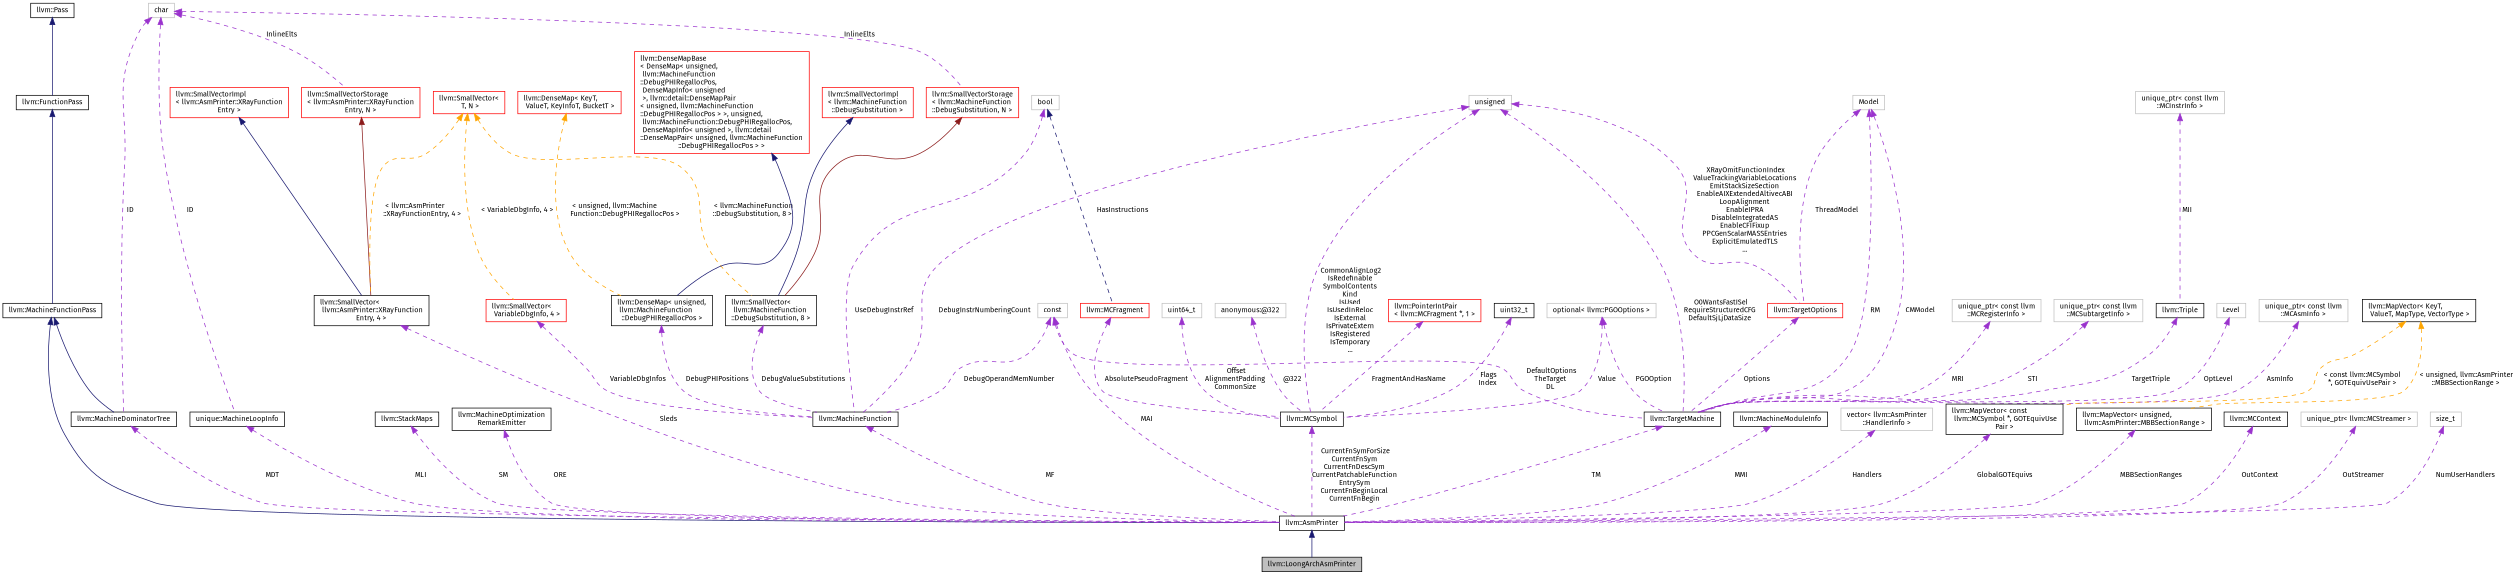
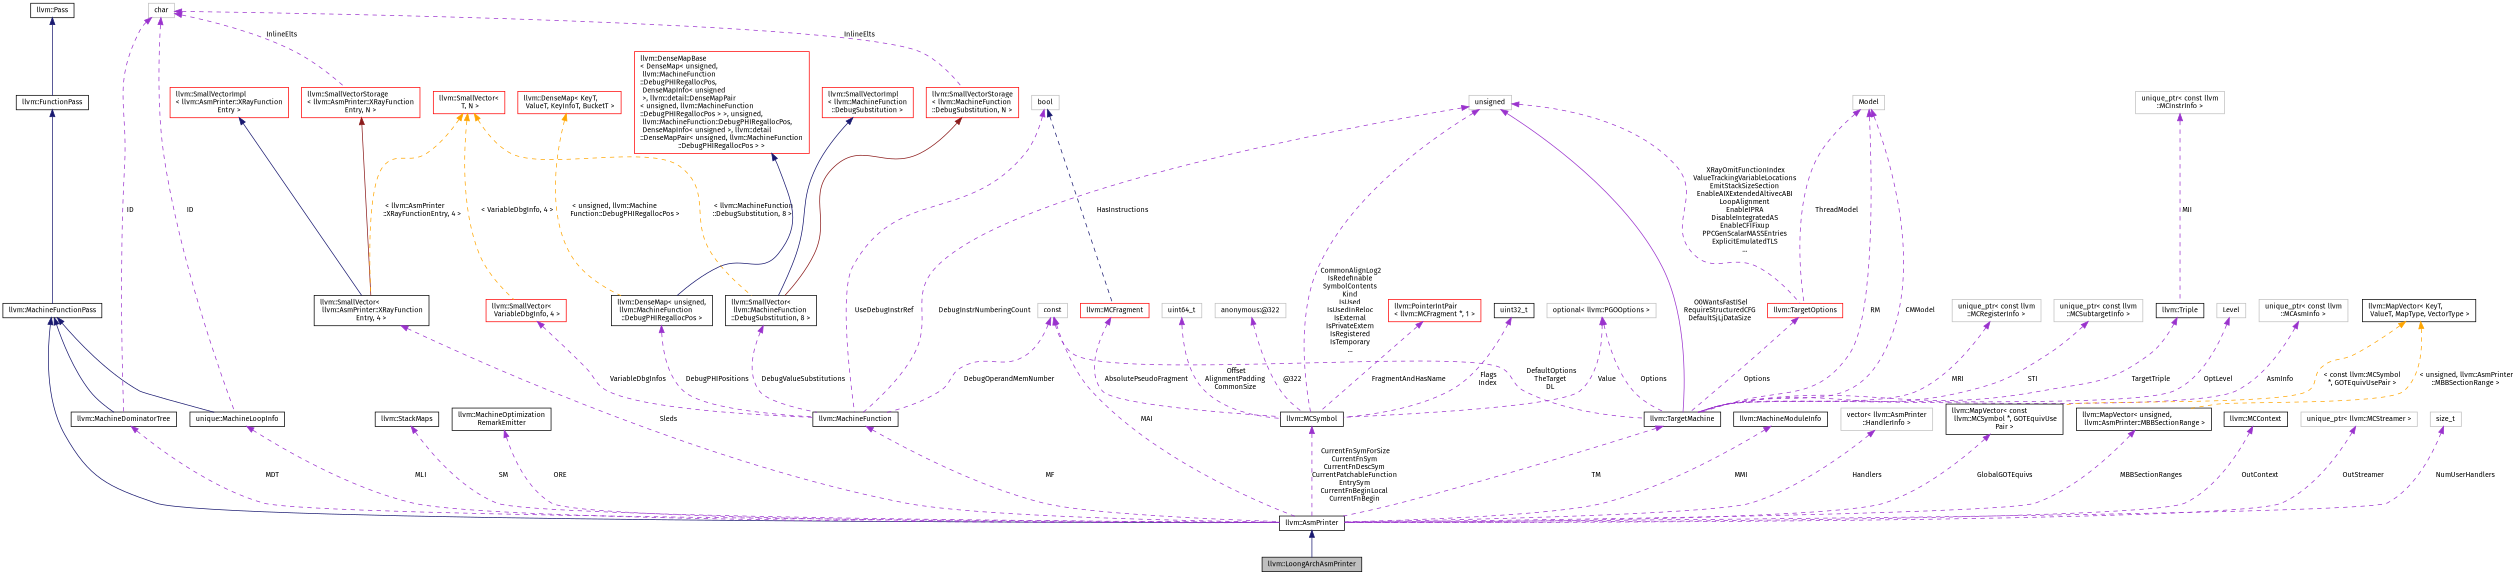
edge "llvm::TargetMachine" -> "unsigned": style dashed -> solid
edge "llvm::TargetMachine" -> "optional< llvm::PGOOptions >": label " PGOOption" -> " Options"
edge "unique::MachineLoopInfo" -> "llvm::MachineFunctionPass": added
